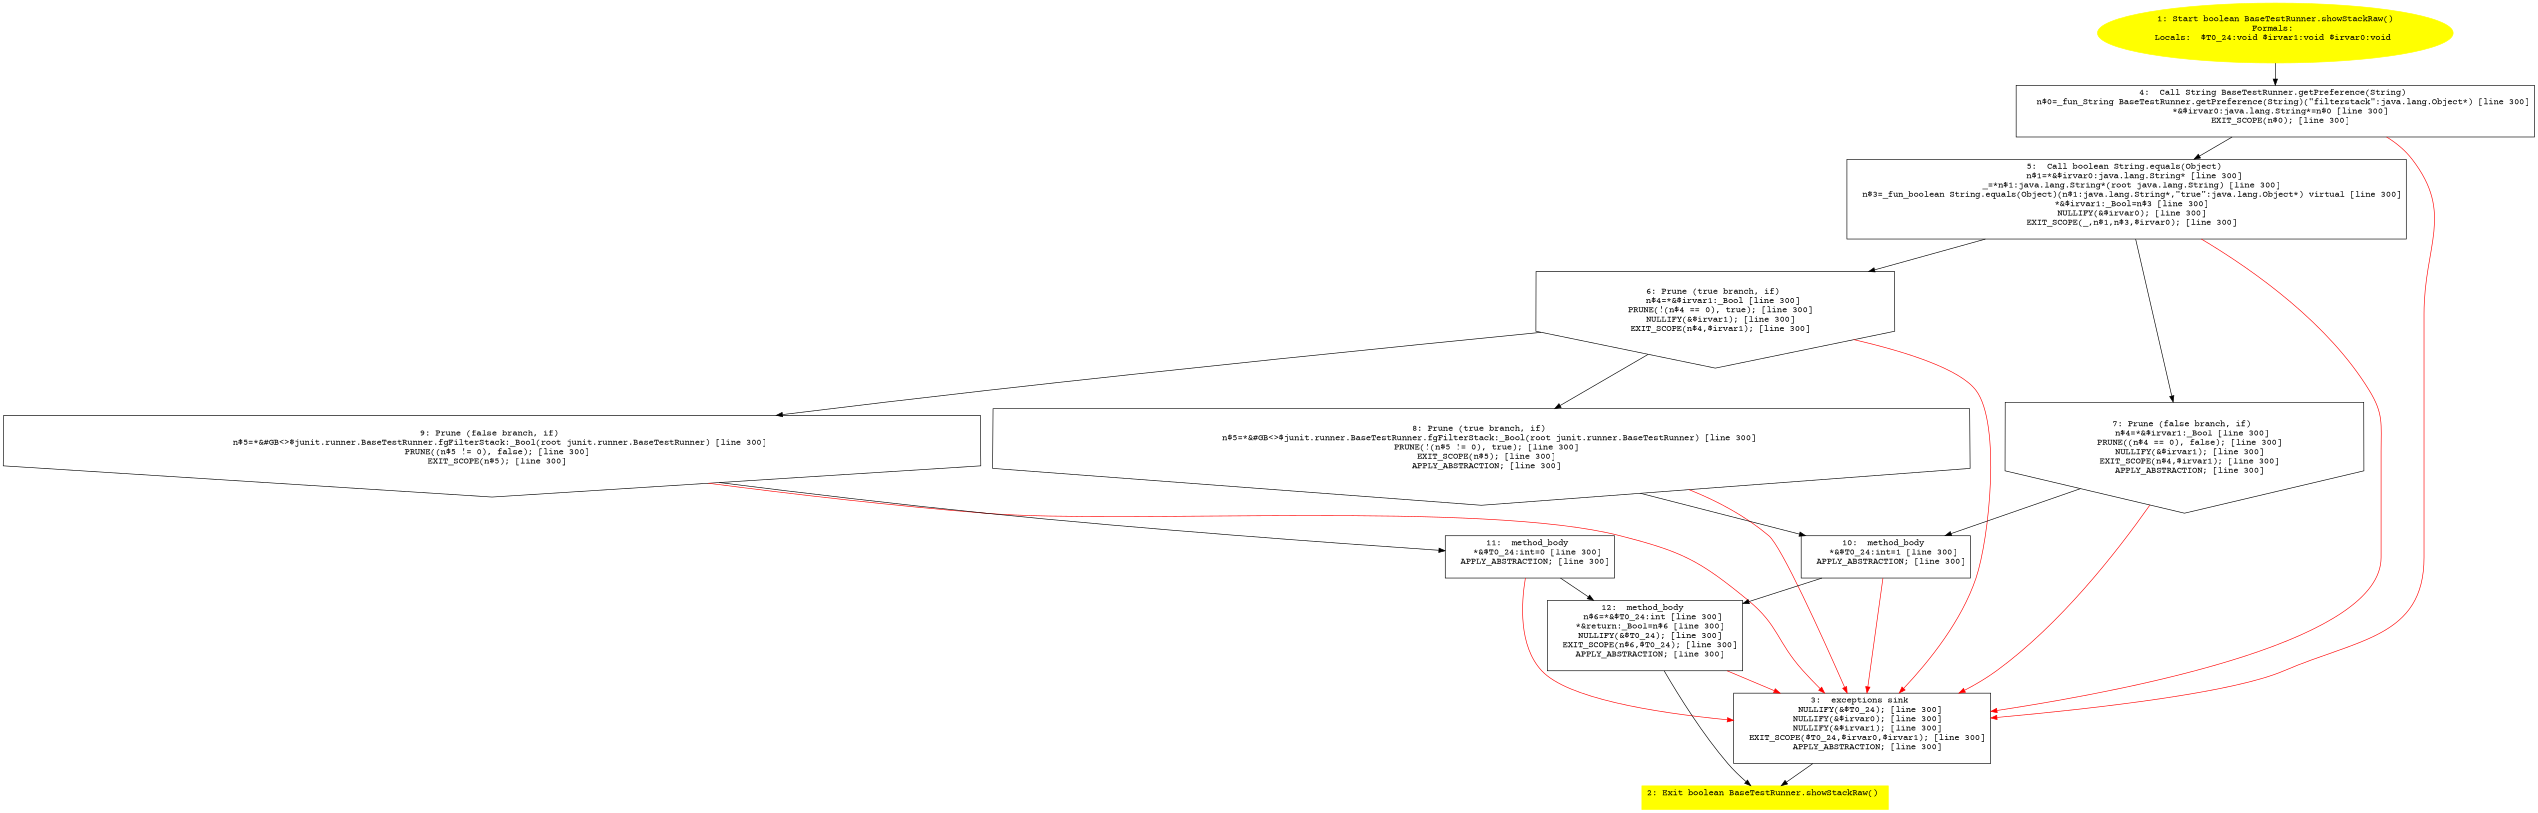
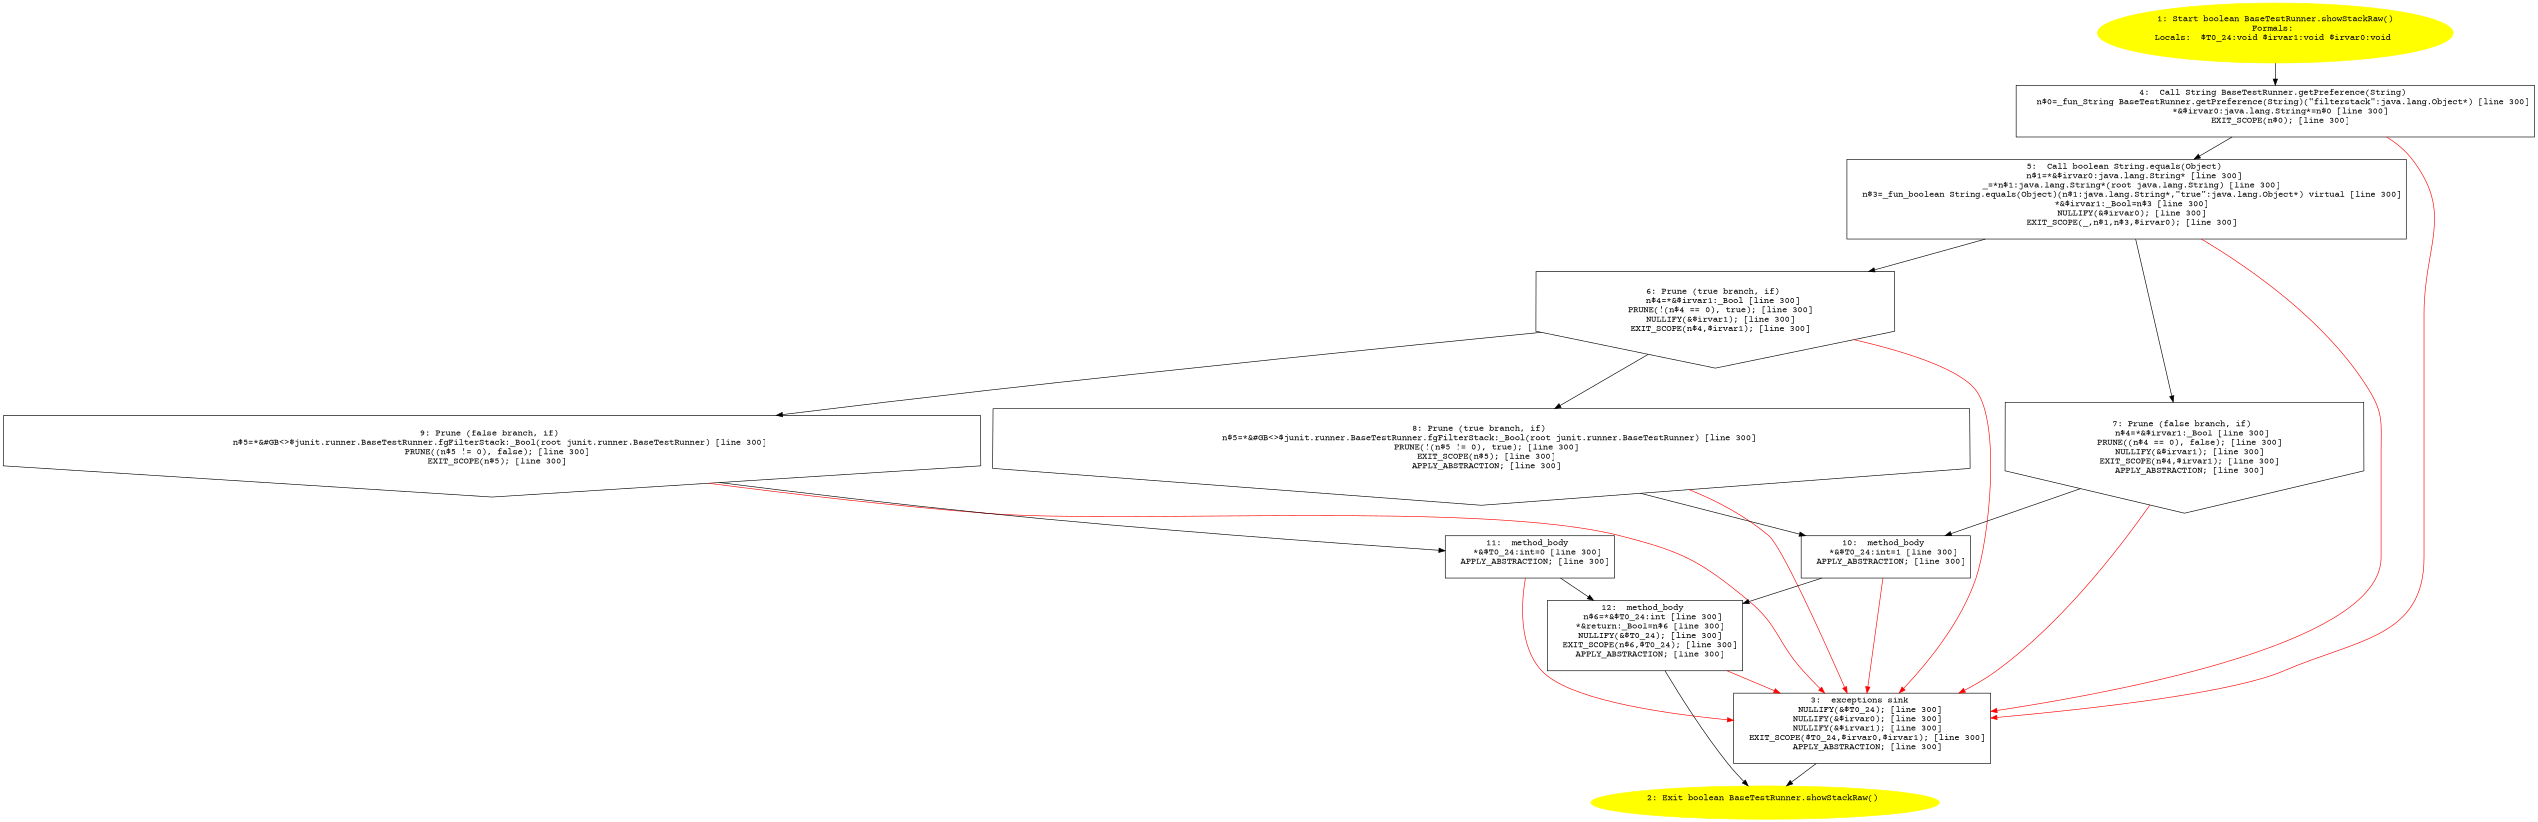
node "2: Exit boolean BaseTestRunner.showStackRaw()": shape box -> ellipse
